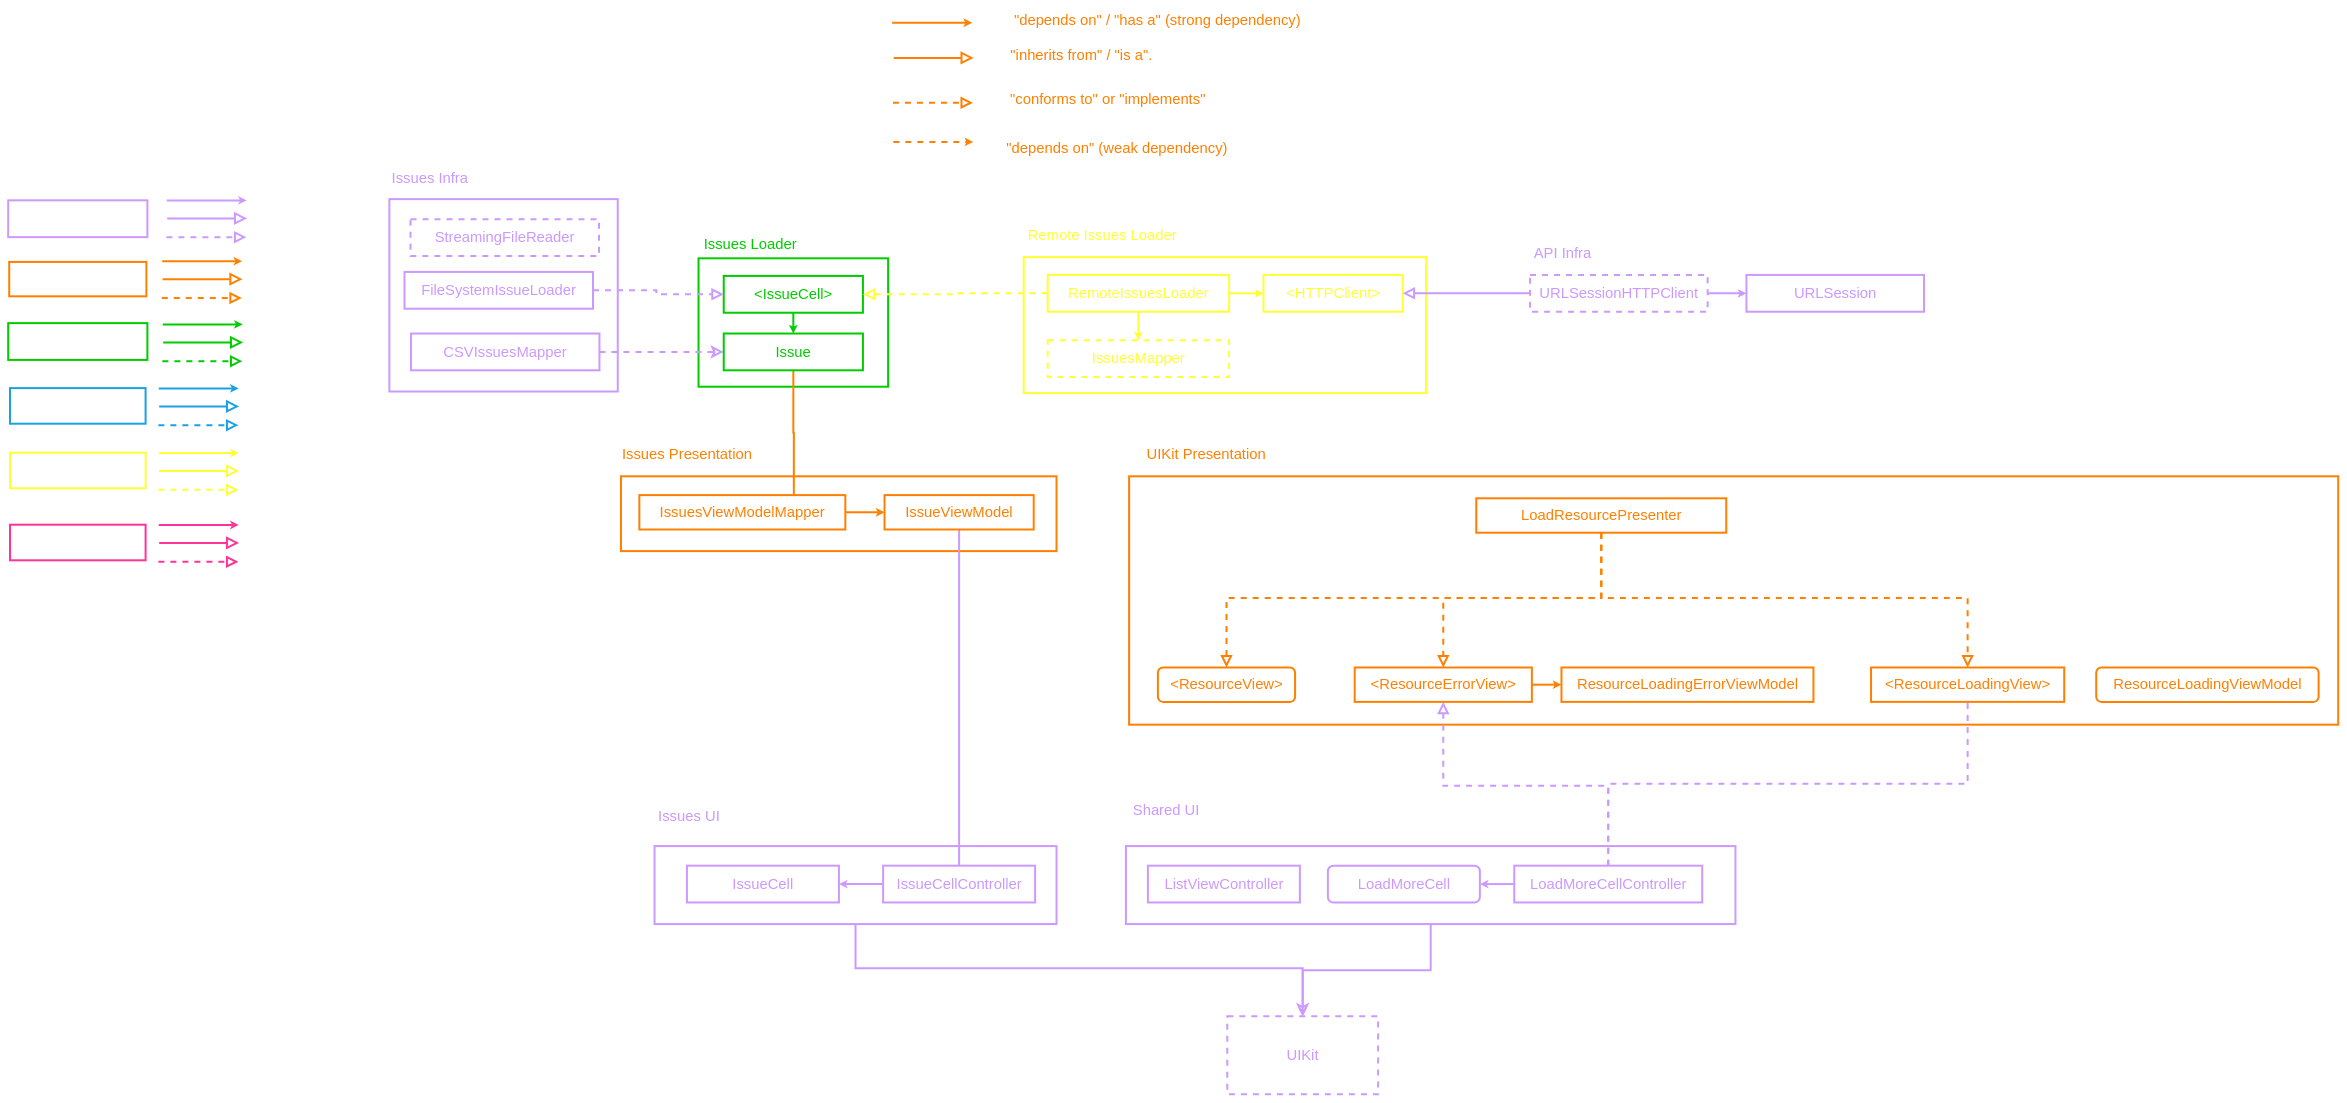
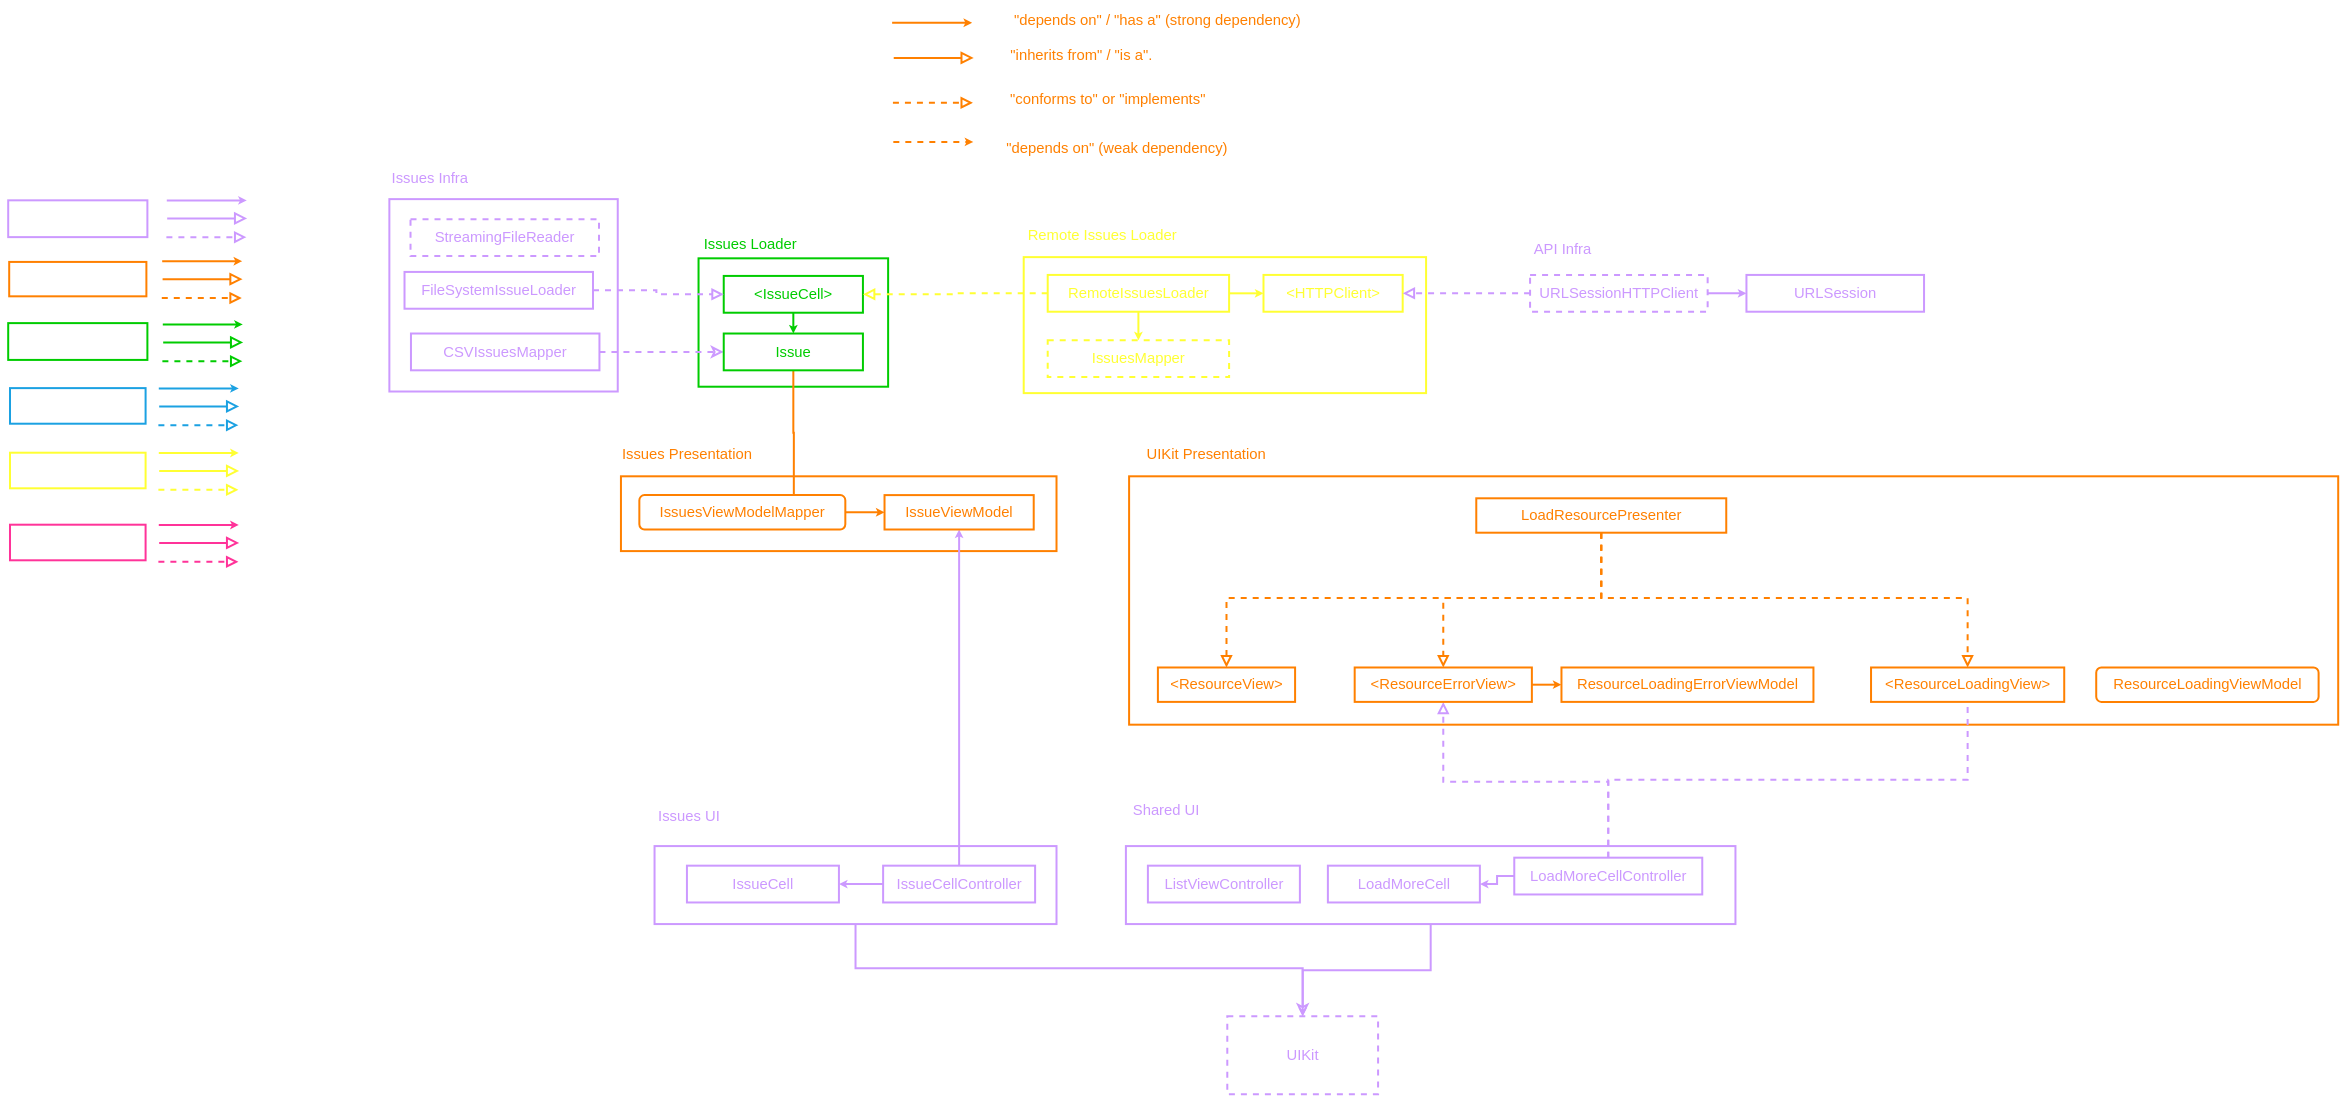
node "API Infra": moved (1563, 253) -> (1563, 249)
edge "URLSessionHTTPClient" -> "<HTTPClient>": style solid -> dashed
node "IssuesViewModelMapper": shape rectangle -> rounded rectangle
edge "IssueViewModel" -- "IssueCellController": arrowhead none -> classic
node "<ResourceView>": shape rounded rectangle -> rectangle
node "LoadMoreCell": shape rounded rectangle -> rectangle
node "LoadMoreCellController": moved (1608, 884) -> (1608, 876)
